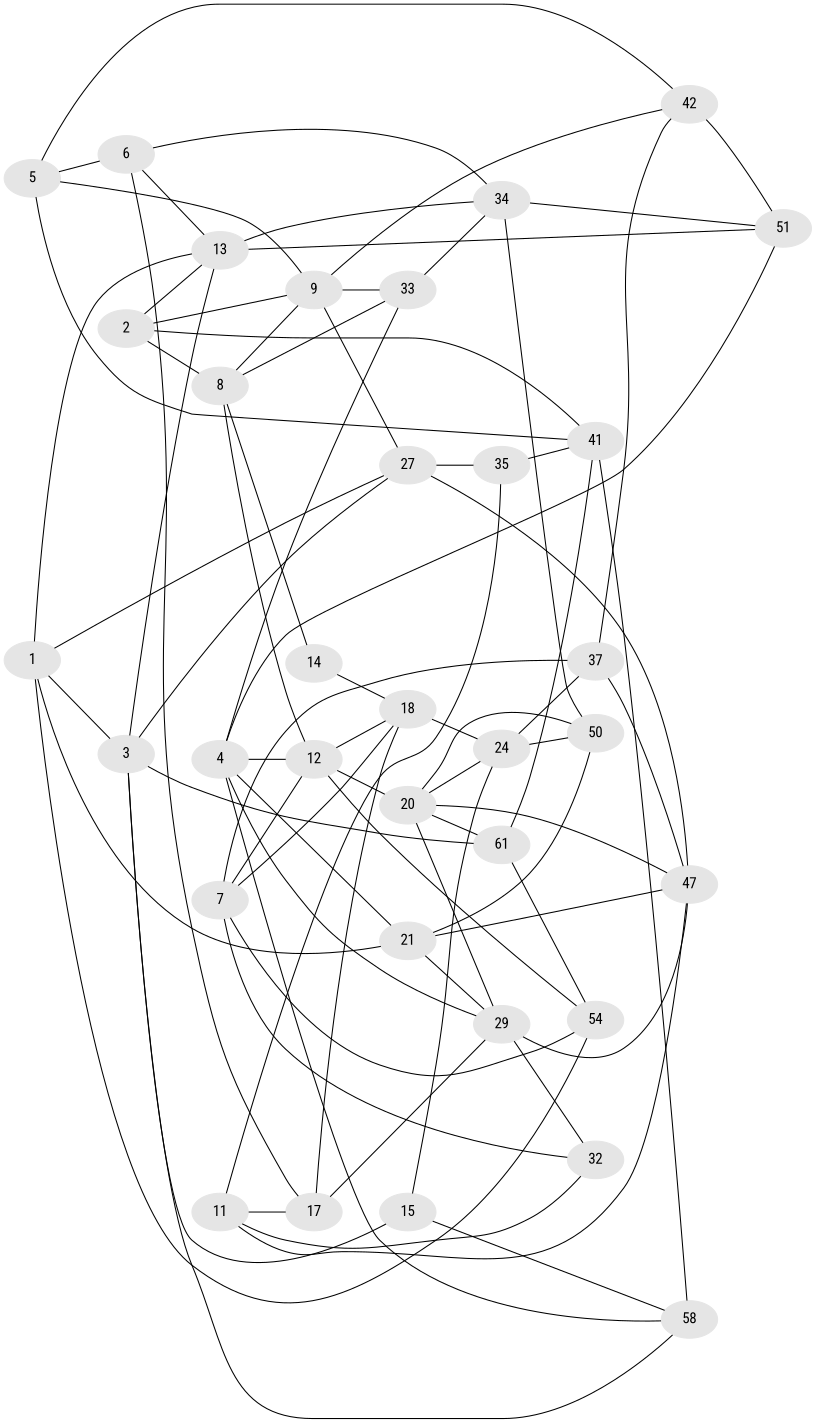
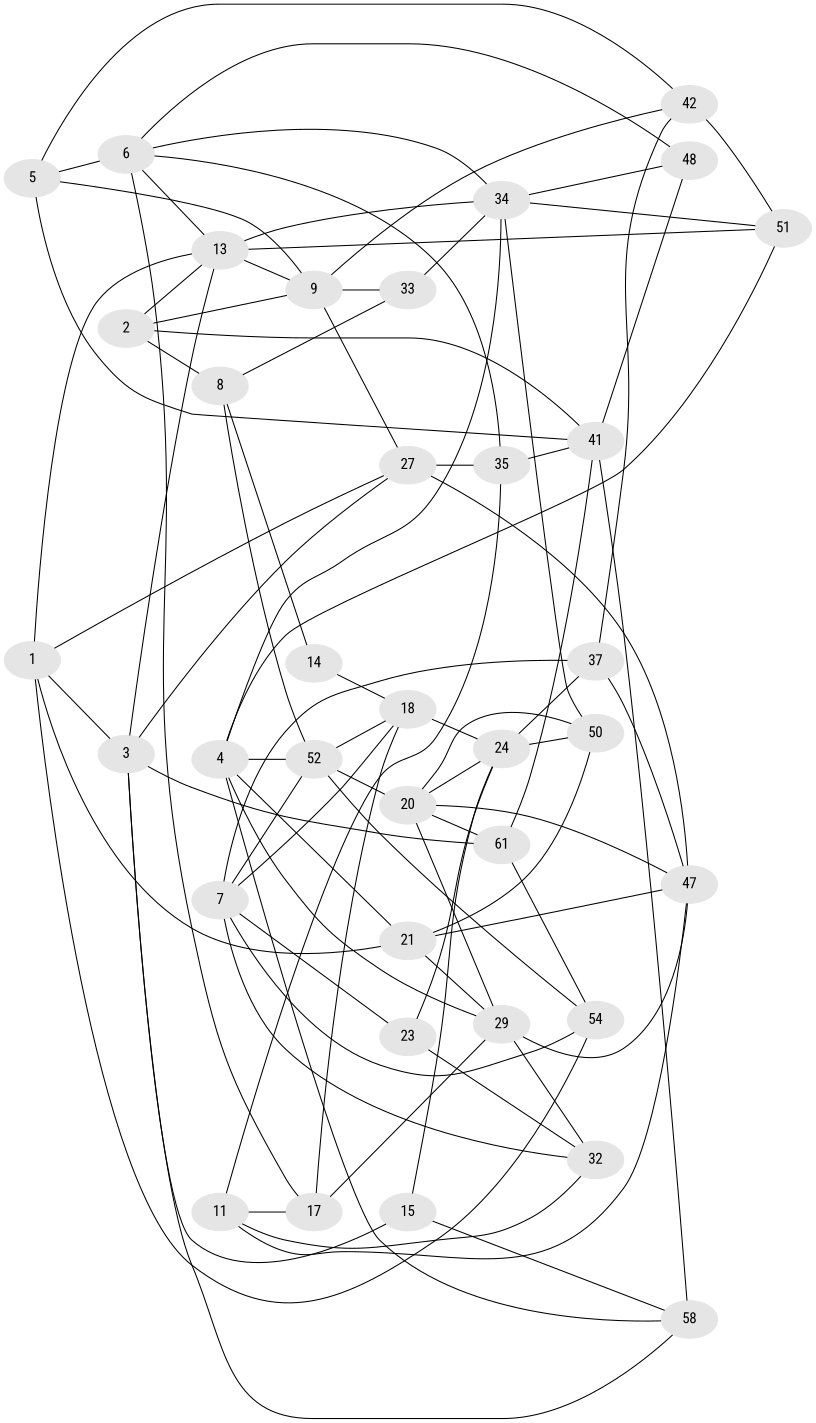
node "48": added
edge "6" -- "35": added
edge "9" -- "8": now "9" -- "13"
edge "33" -- "4": now "34" -- "4"
node "12": label "12" -> "52"
node "23": added
